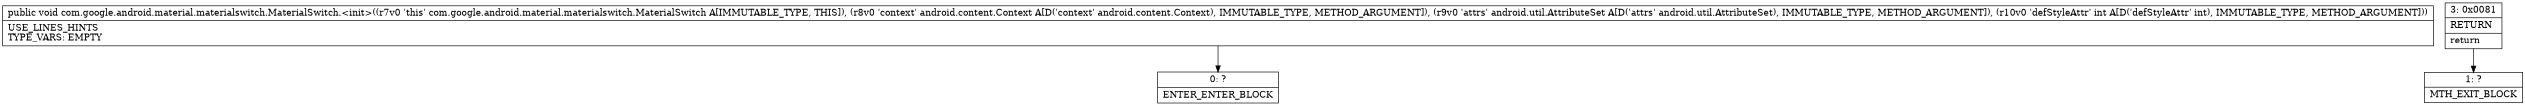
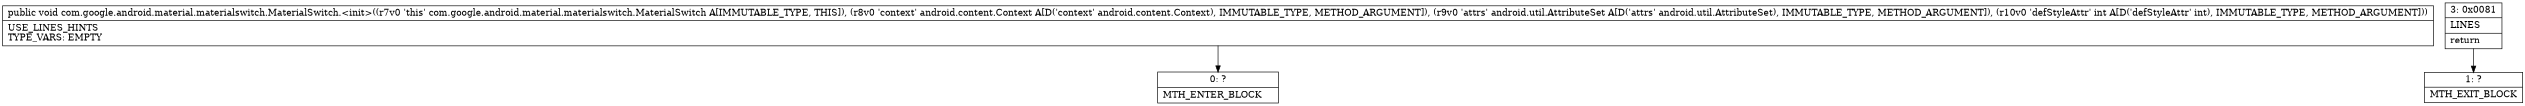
node "3: 0x0081": text "RETURN" -> "LINES"
node "0: ?": text "ENTER_ENTER_BLOCK" -> "MTH_ENTER_BLOCK"
